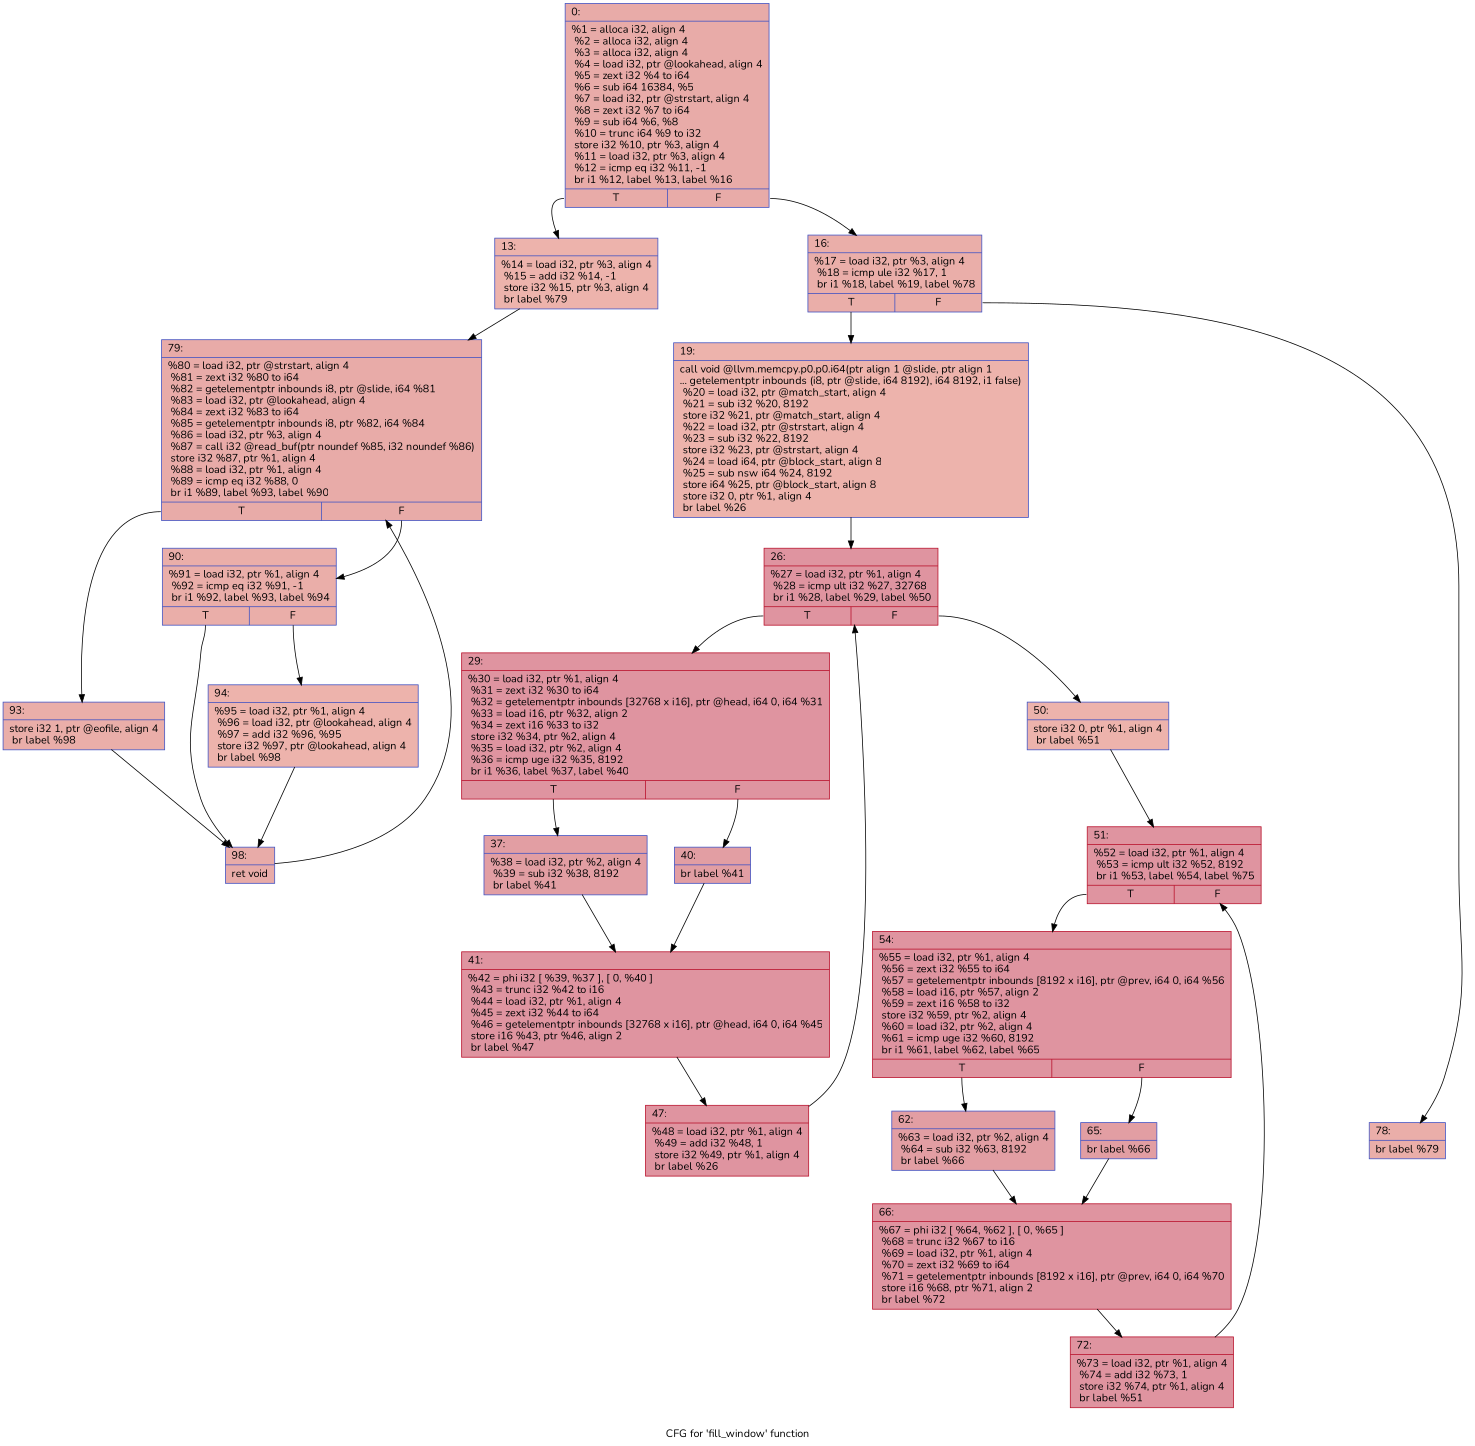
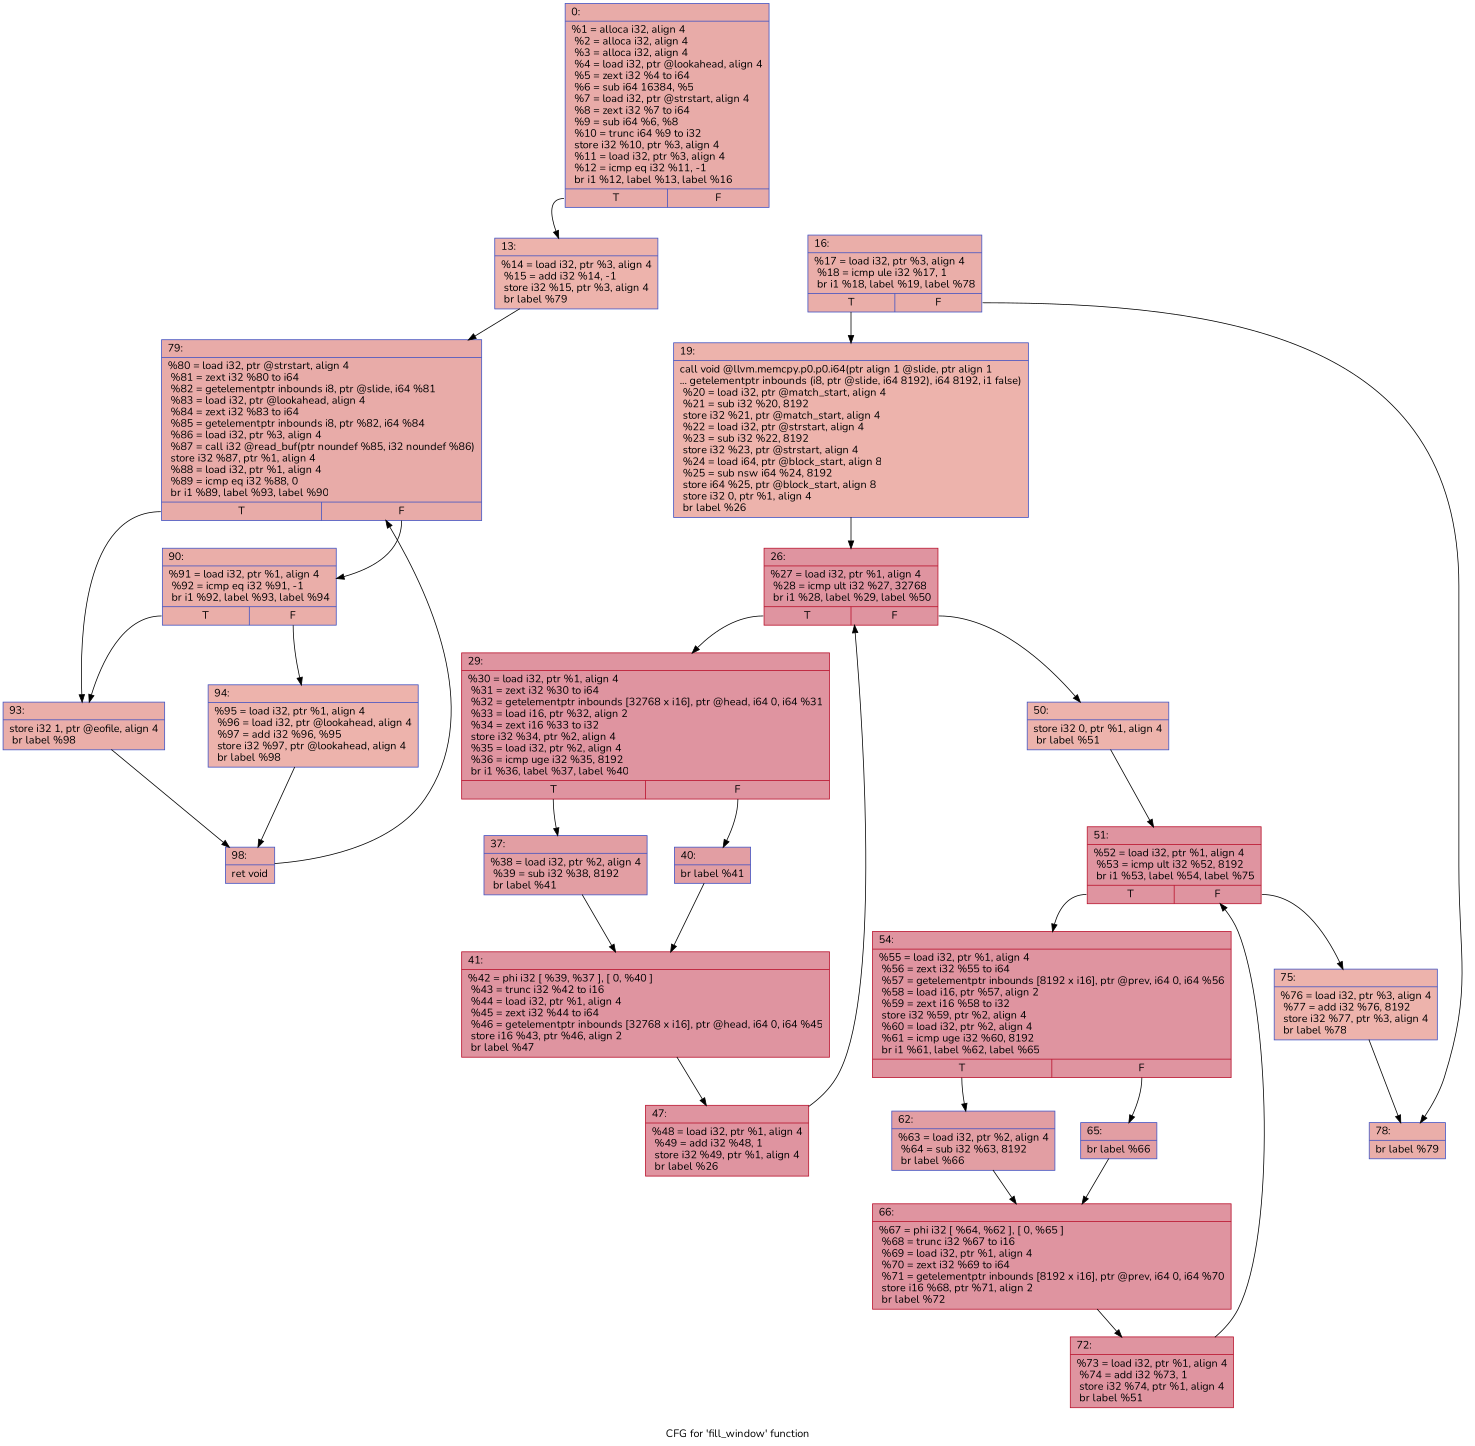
edge "0:" -> "16:": removed
edge "90:" -> "98:": now "90:" -> "93:"
node "75:": added
